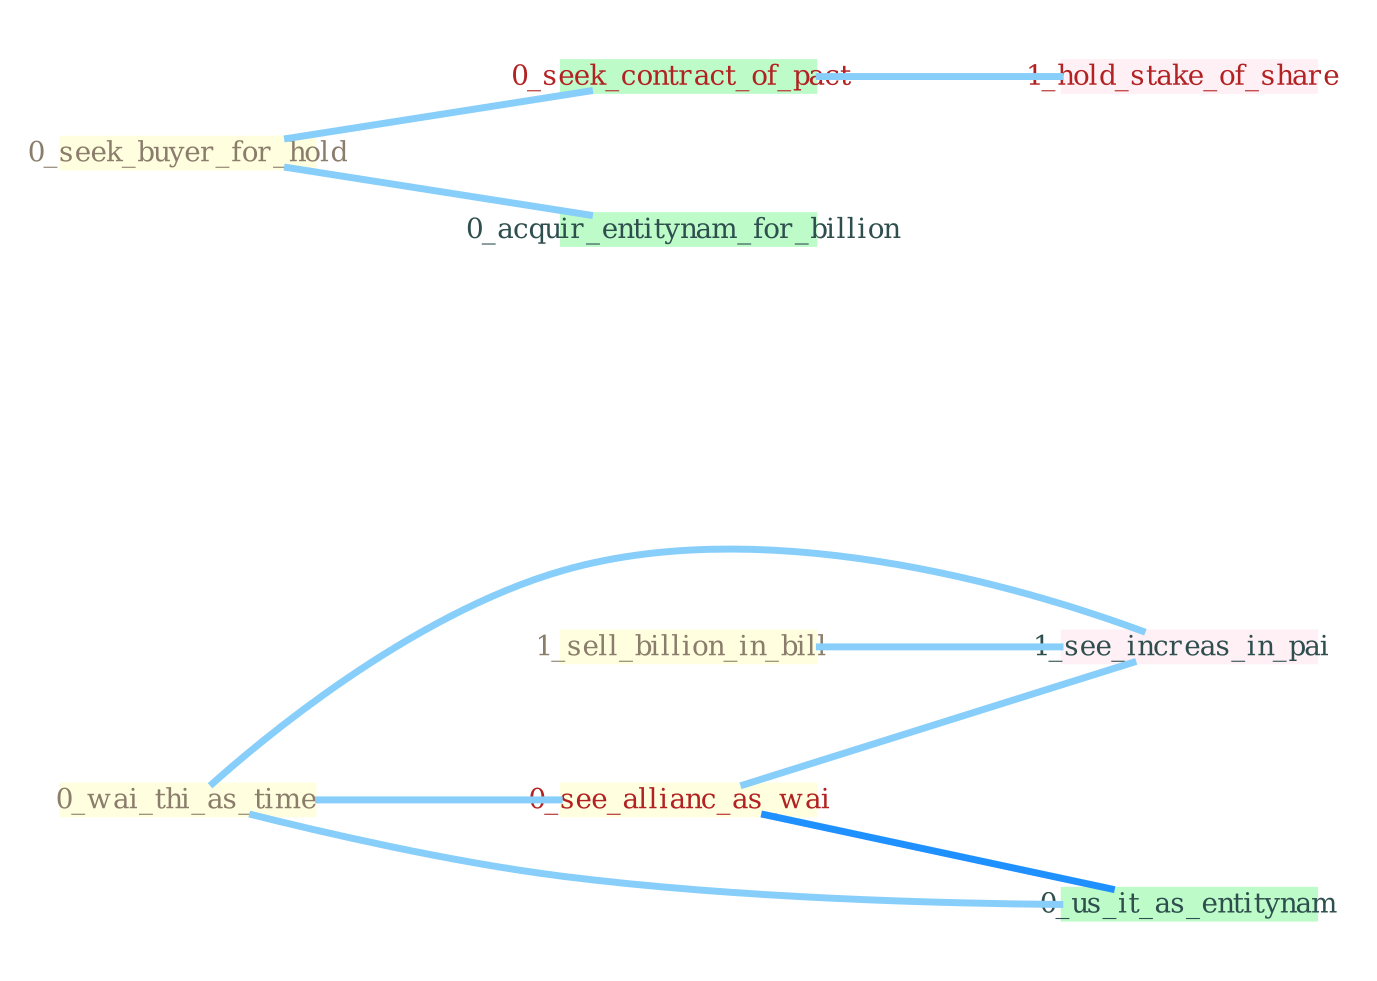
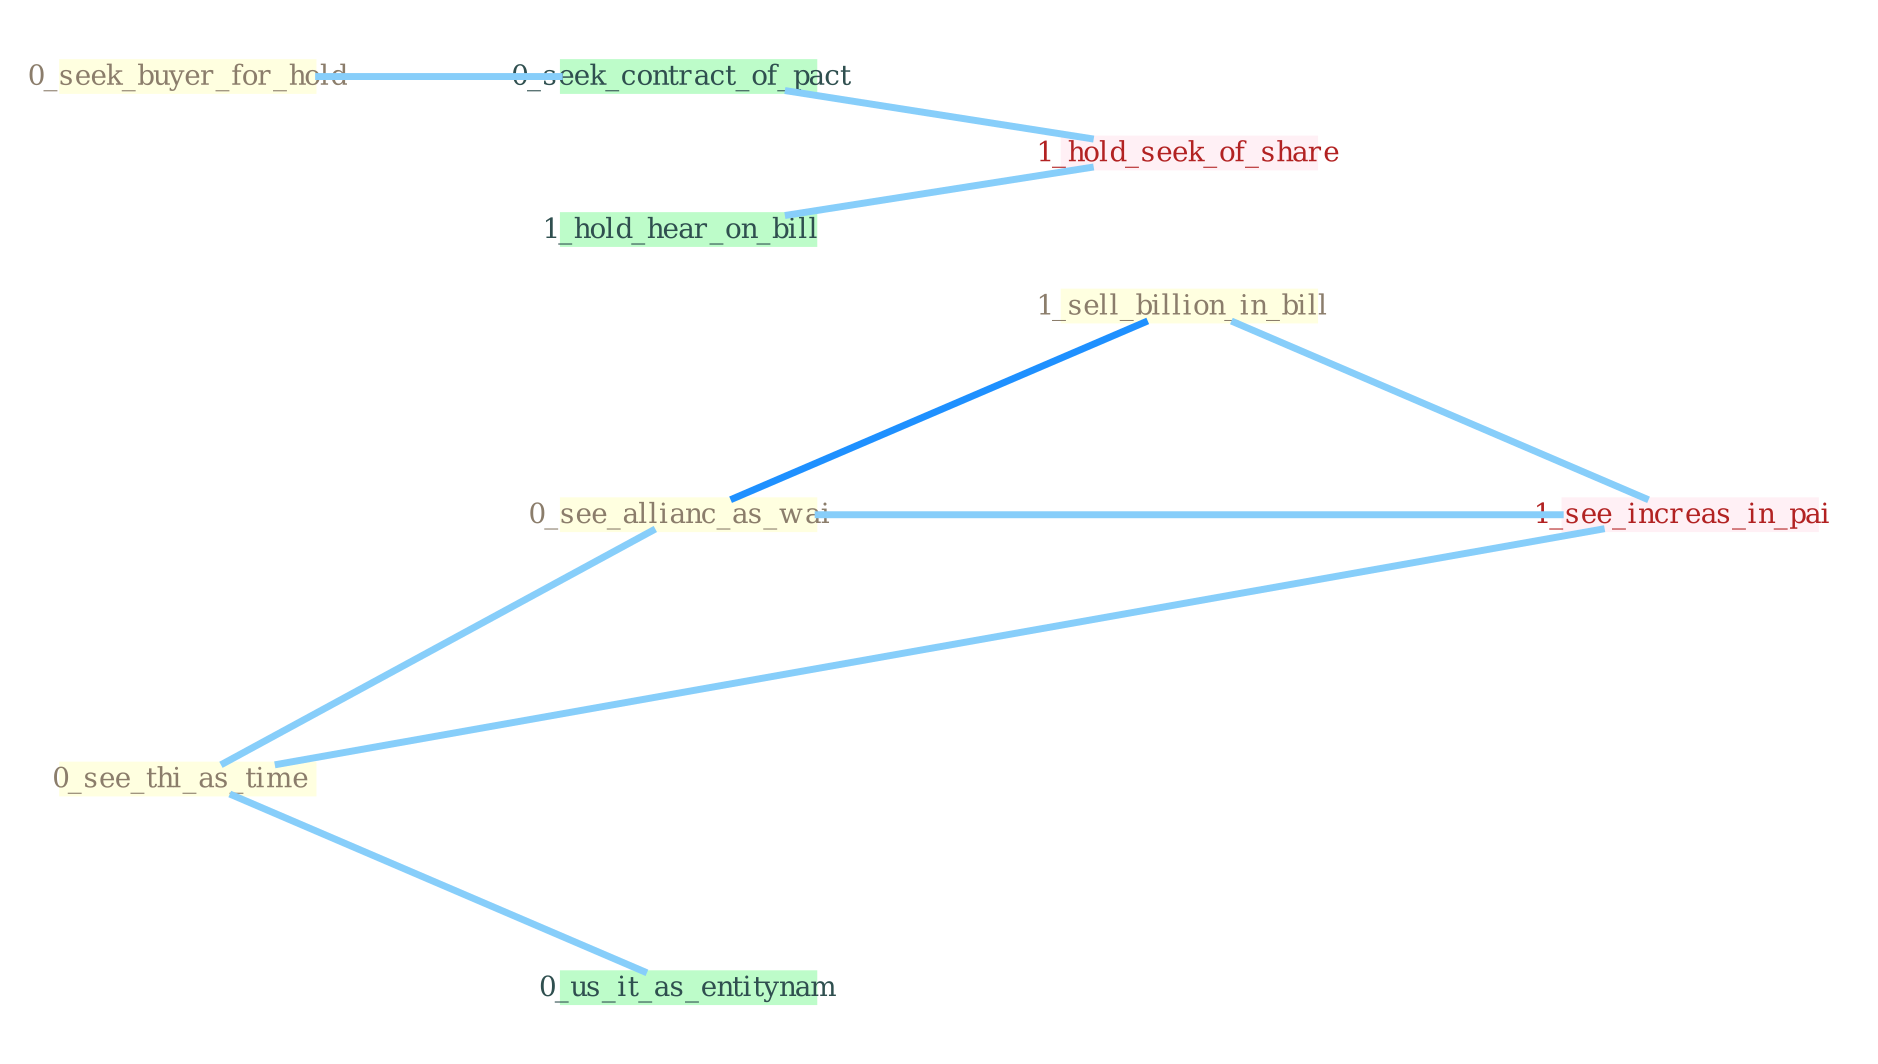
node "0_seek_contract_of_pact": fontcolor #b22222 -> #2f4f4f
node "1_hold_stake_of_share": label "1_hold_stake_of_share" -> "1_hold_seek_of_share"
node "0_acquir_entitynam_for_billion": removed
node "1_hold_hear_on_bill": added
node "1_see_increas_in_pai": fontcolor #2f4f4f -> #b22222
node "0_wai_thi_as_time": label "0_wai_thi_as_time" -> "0_see_thi_as_time"
node "0_see_allianc_as_wai": fontcolor #b22222 -> #8b7d6b
edge "0_see_allianc_as_wai" -- "0_us_it_as_entitynam": now "0_see_allianc_as_wai" -- "1_sell_billion_in_bill"
